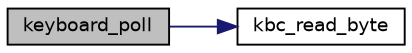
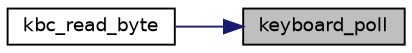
edge "keyboard_poll" -> "kbc_read_byte": reversed
